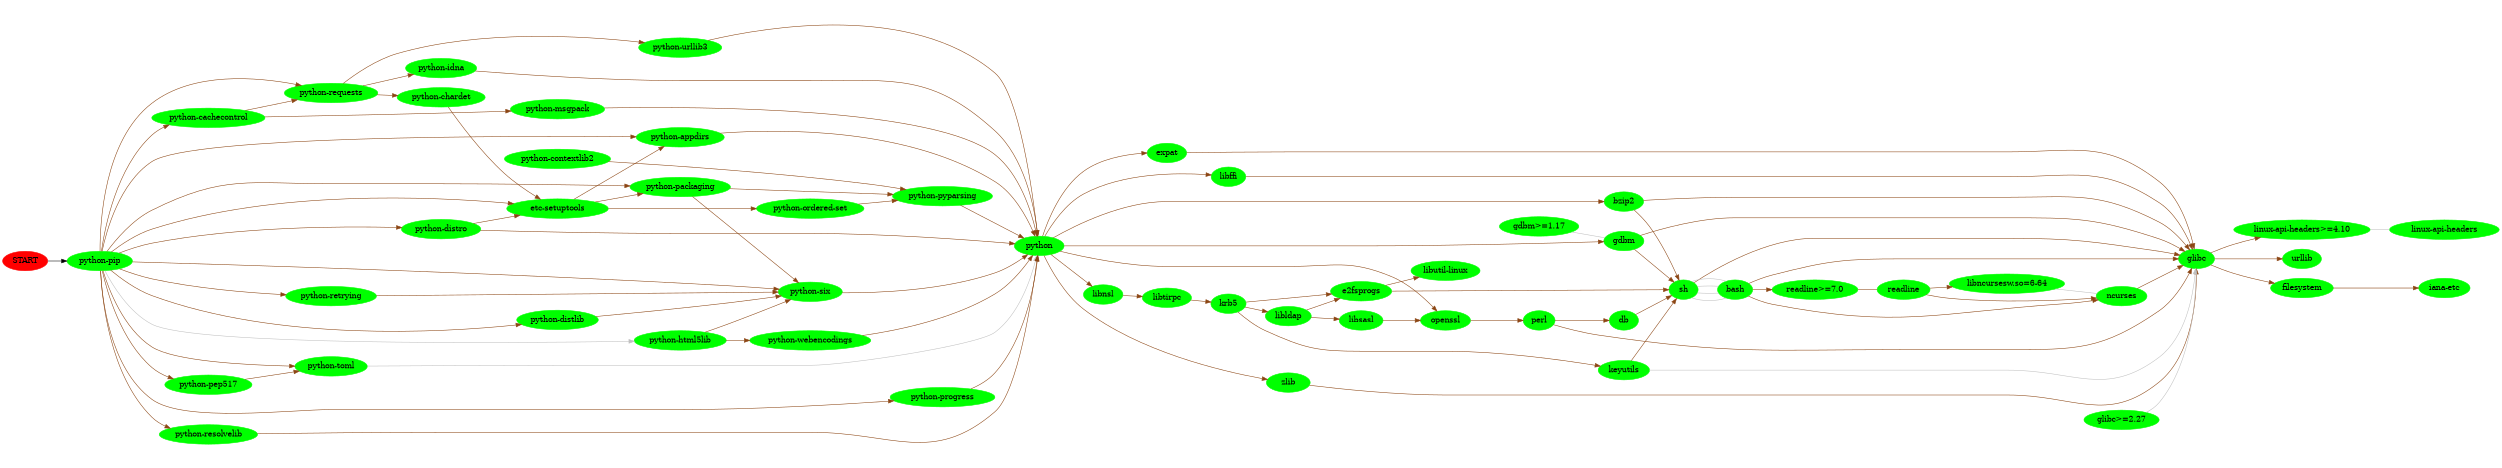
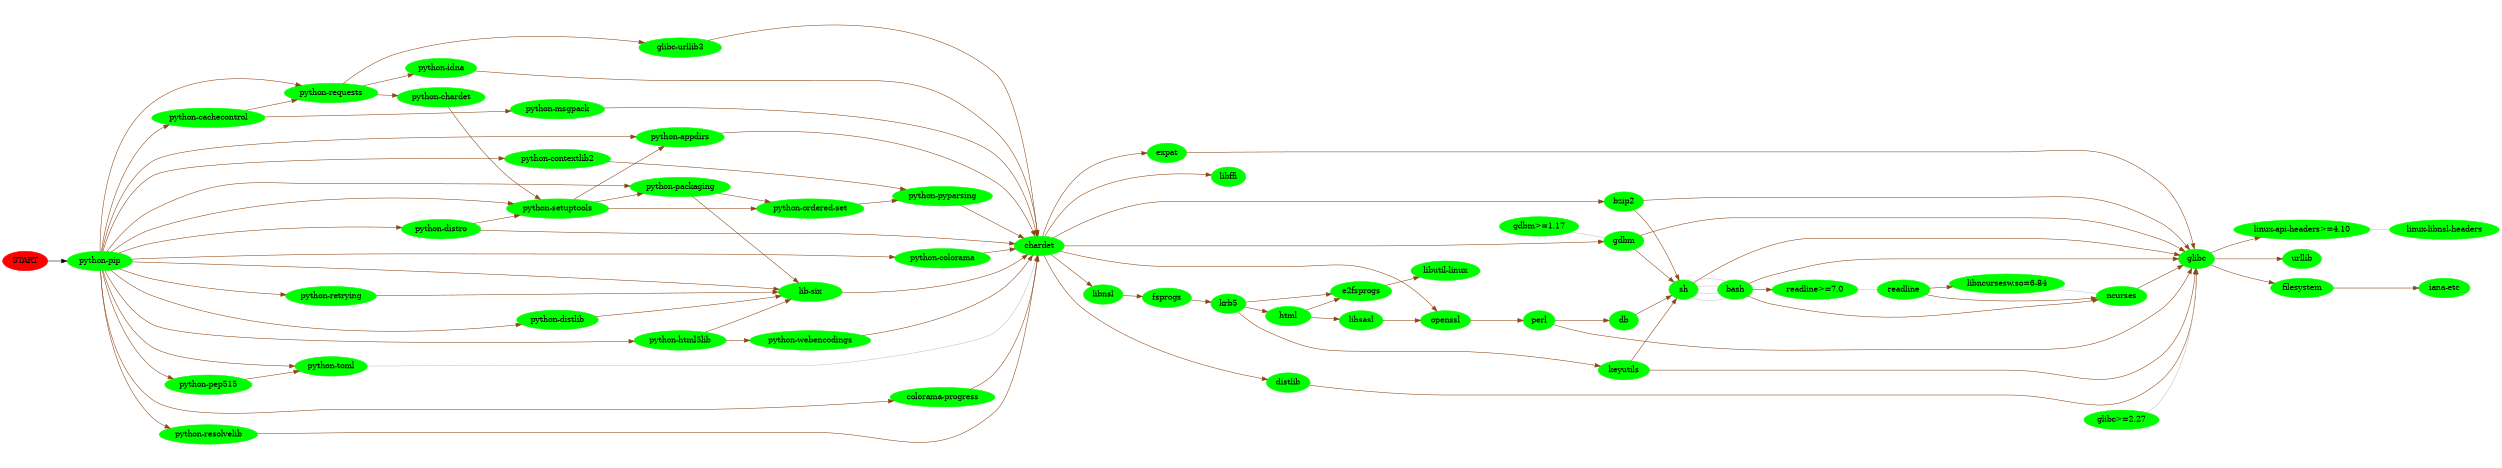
node "python-urllib3": label "python-urllib3" -> "glibc-urllib3"
edge "python-pip" -> "python-contextlib2": added
edge "libffi" -> "glibc": removed
edge "python-packaging" -> "python-pyparsing": now "python-packaging" -> "python-ordered-set"
node "etc-setuptools": label "etc-setuptools" -> "python-setuptools"
node "linux-api-headers": label "linux-api-headers" -> "linux-libnsl-headers"
node "python": label "python" -> "chardet"
node "python-colorama": added
node "libncursesw.so=6-64": label "libncursesw.so=6-64" -> "libncursesw.so=6-84"
edge "e2fsprogs" -> "sh": removed
edge "readline>=7.0" -- "readline": color chocolate4 -> grey
node "python-six": label "python-six" -> "lib-six"
node "libtirpc": label "libtirpc" -> "fsprogs"
node "libldap": label "libldap" -> "html"
edge "python-pip" -> "python-html5lib": color grey -> chocolate4
edge "keyutils" -> "glibc": color grey -> chocolate4
node "zlib": label "zlib" -> "distlib"
node "python-pep517": label "python-pep517" -> "python-pep515"
node "python-progress": label "python-progress" -> "colorama-progress"
